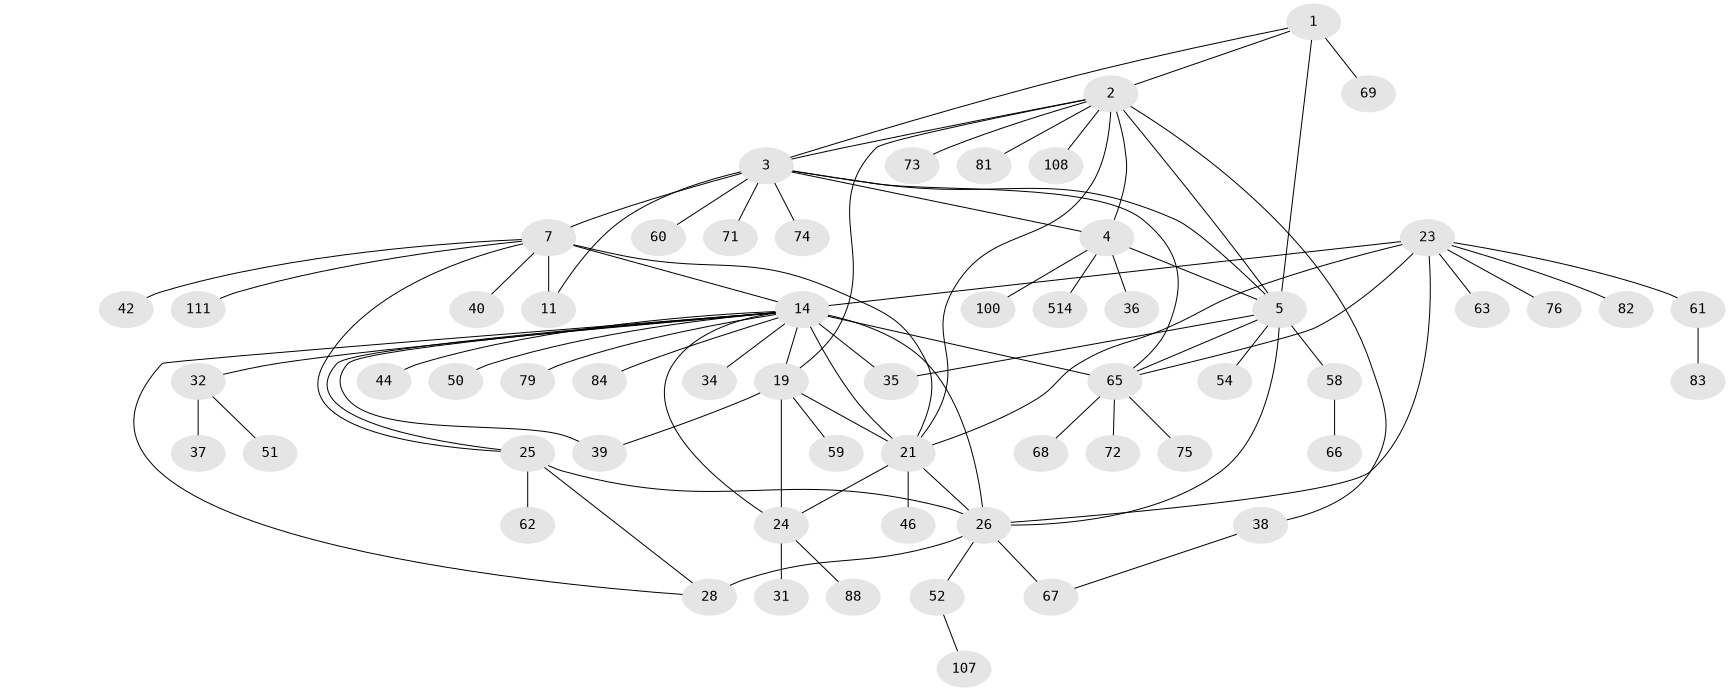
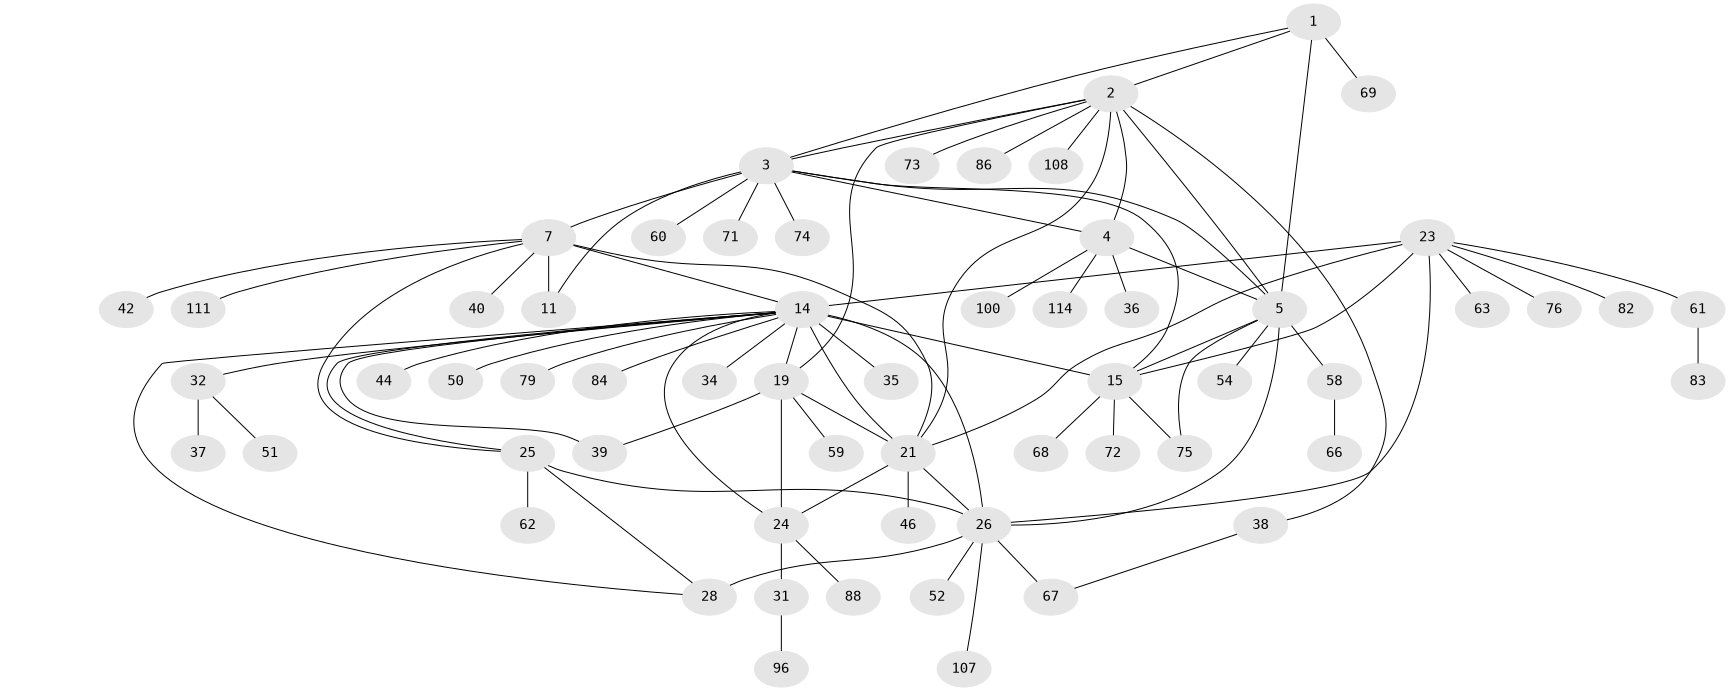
node "81": label "81" -> "86"
node "514": label "514" -> "114"
edge "5" -- "35": now "5" -- "75"
node "65": label "65" -> "15"
edge "52" -- "107": now "26" -- "107"
node "96": added
